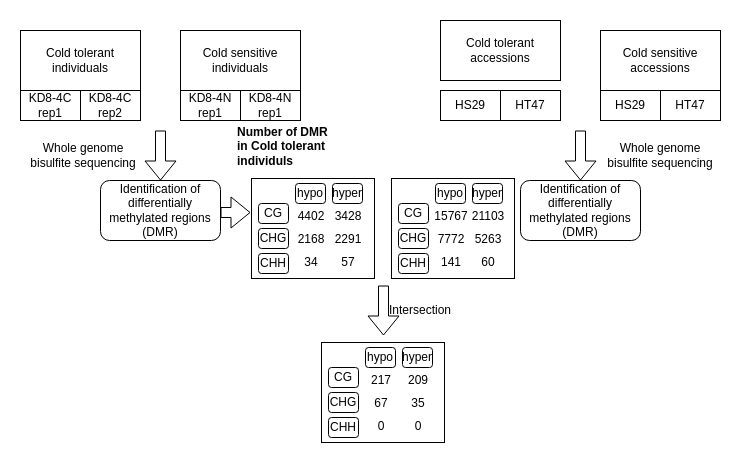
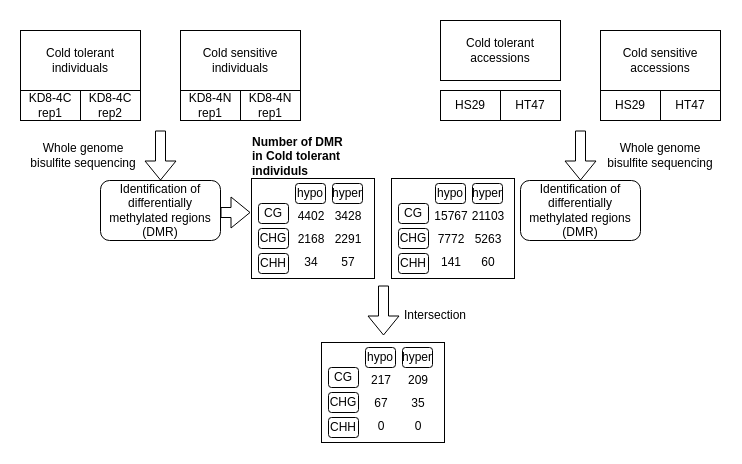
node "Number of DMR in Cold tolerant individuls": moved (286, 147) -> (301, 157)
node "Intersection": moved (421, 311) -> (436, 316)
